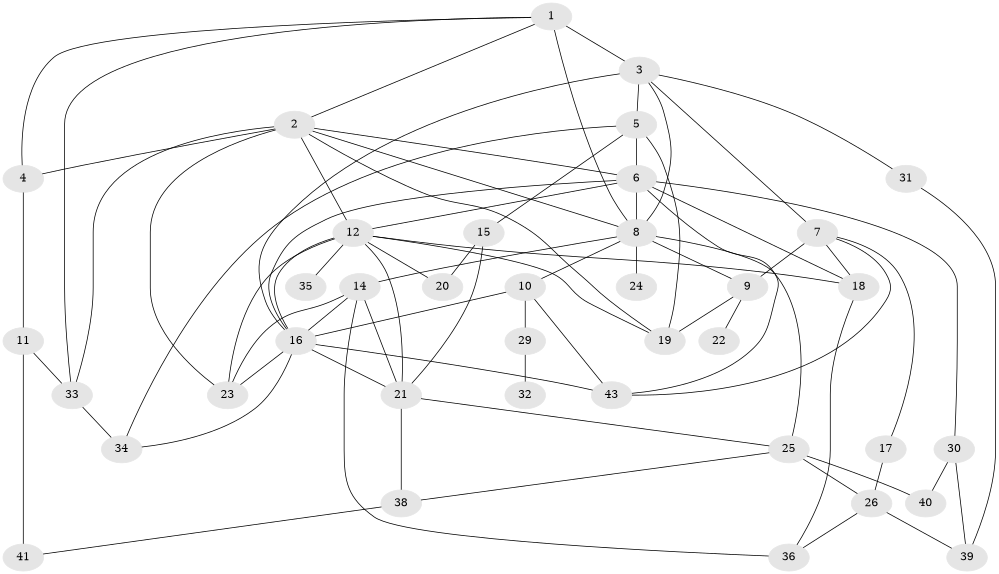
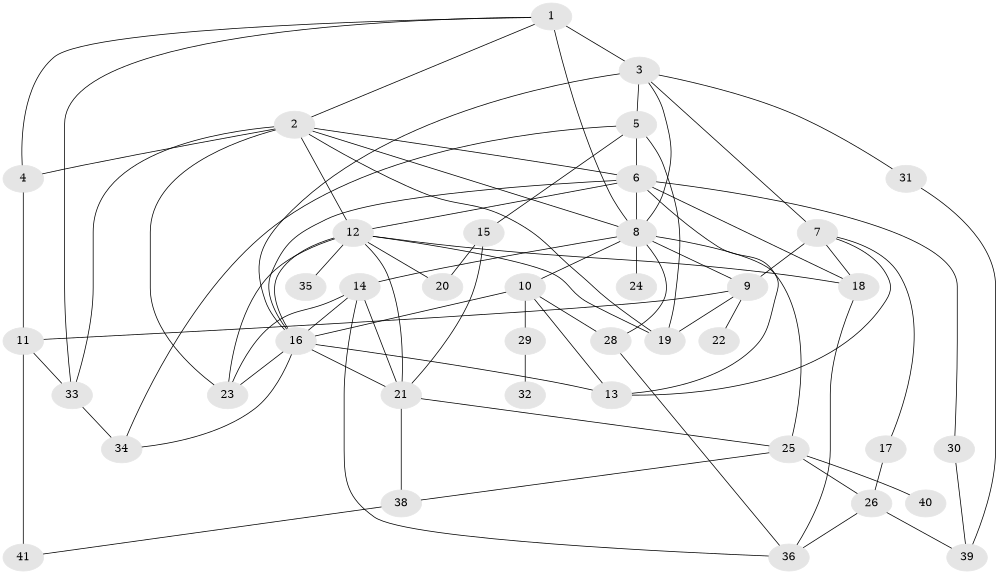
edge "9" -- "11": added
node "28": added
node "43": label "43" -> "13"
edge "30" -- "40": removed
